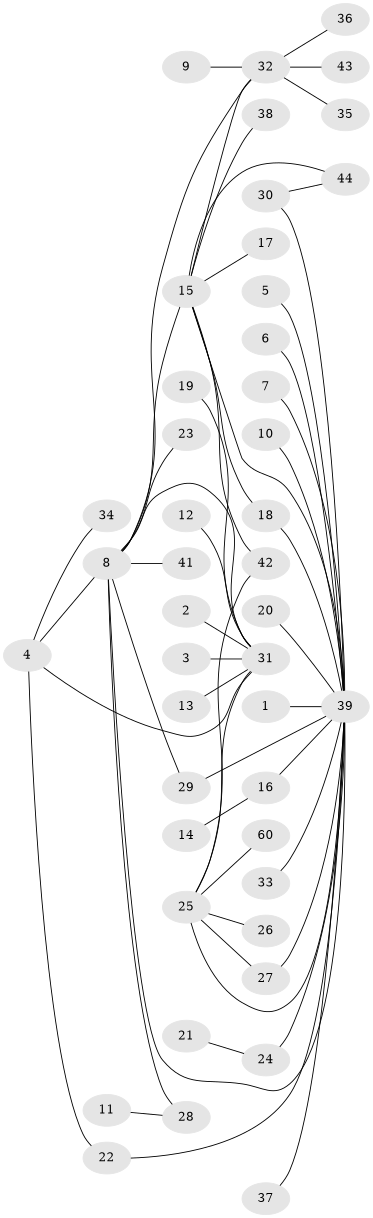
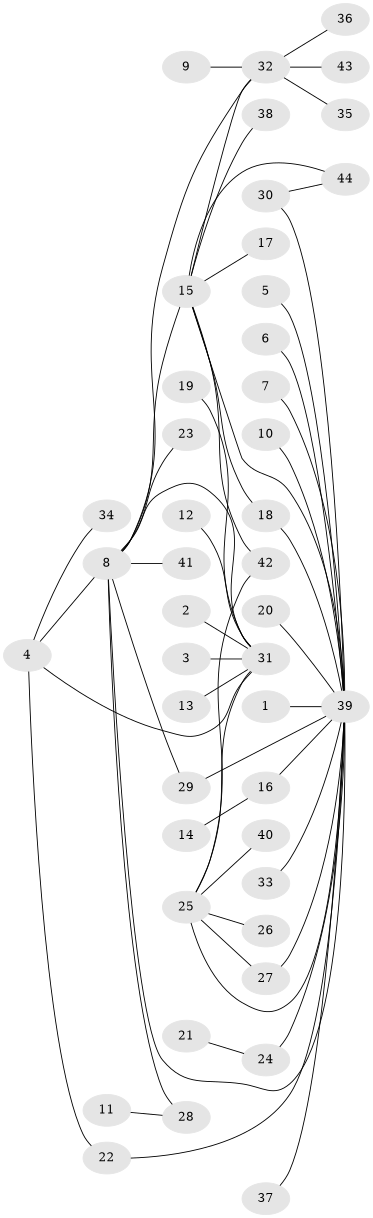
node "60": label "60" -> "40"
